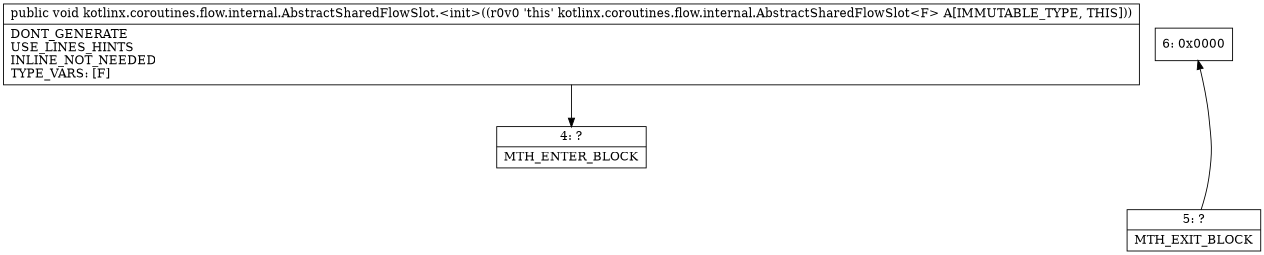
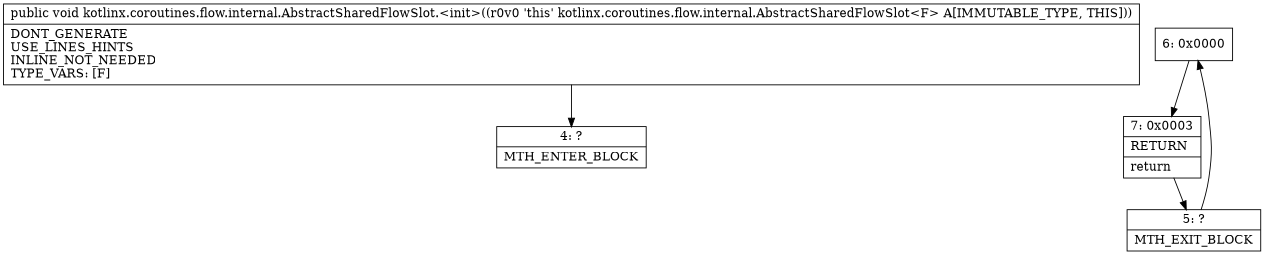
node "7: 0x0003": added
